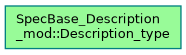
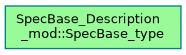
node "SpecBase_Description _mod::Description_type": label "SpecBase_Description _mod::Description_type" -> "SpecBase_Description _mod::SpecBase_type"
